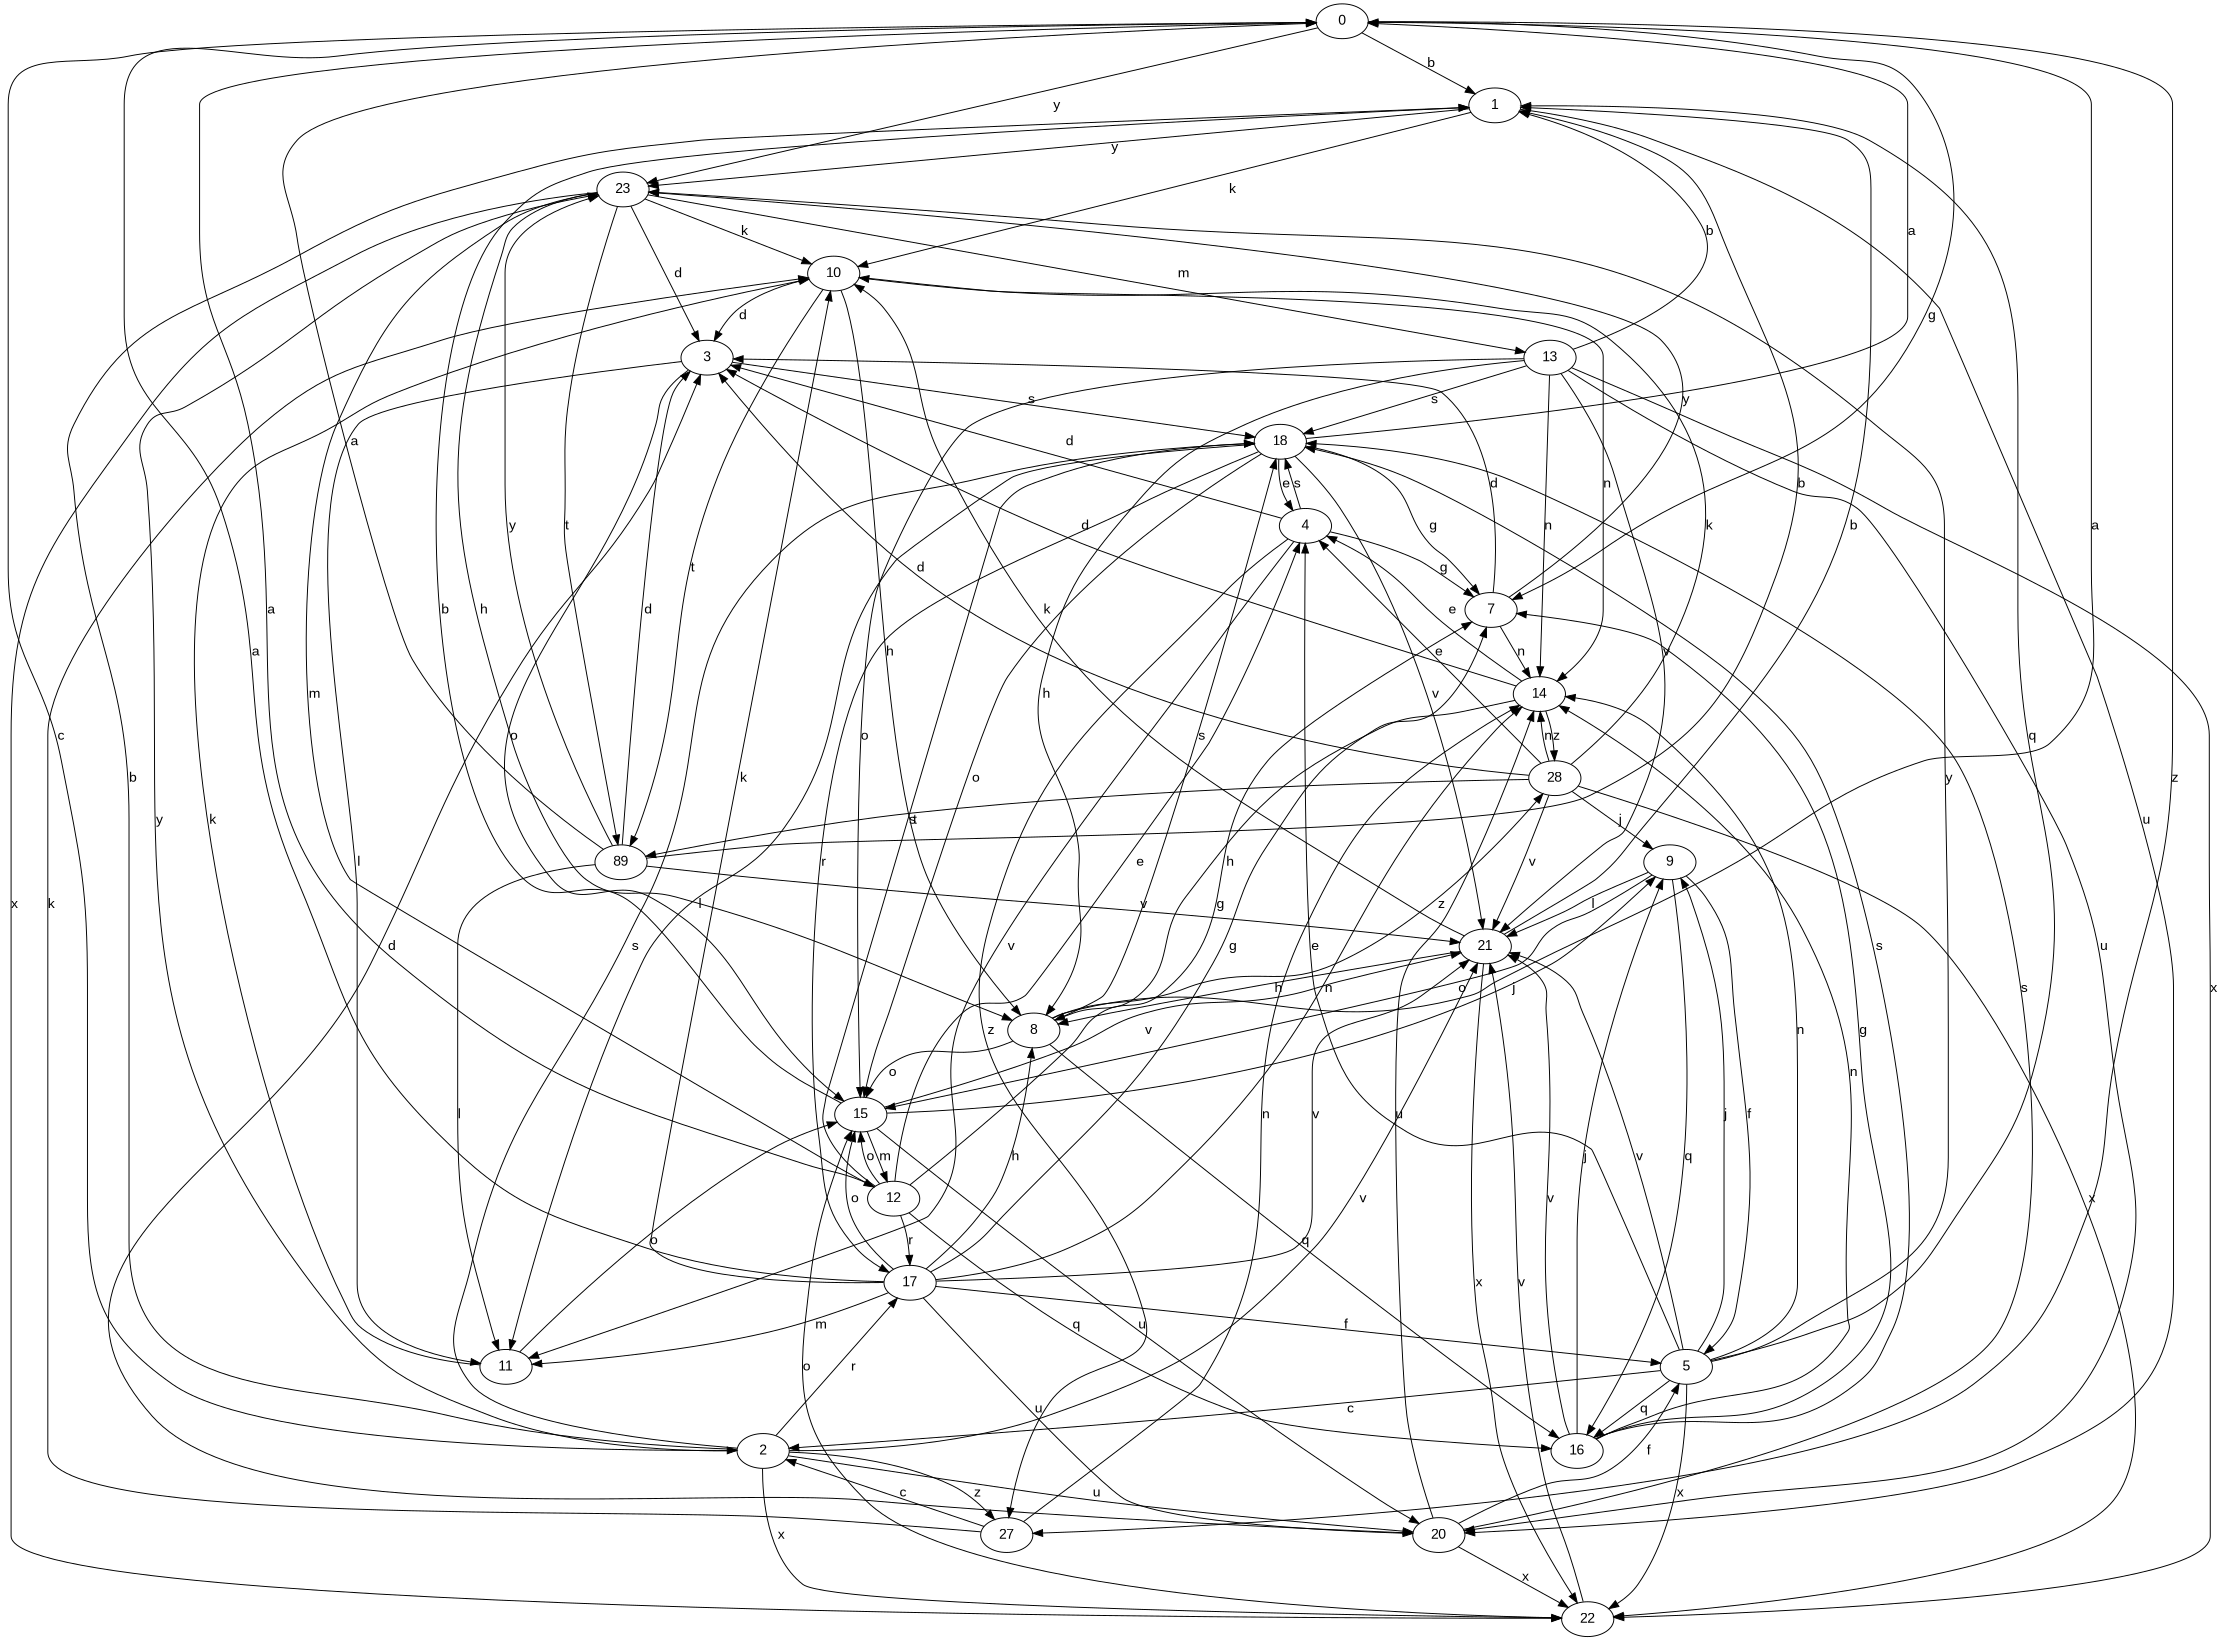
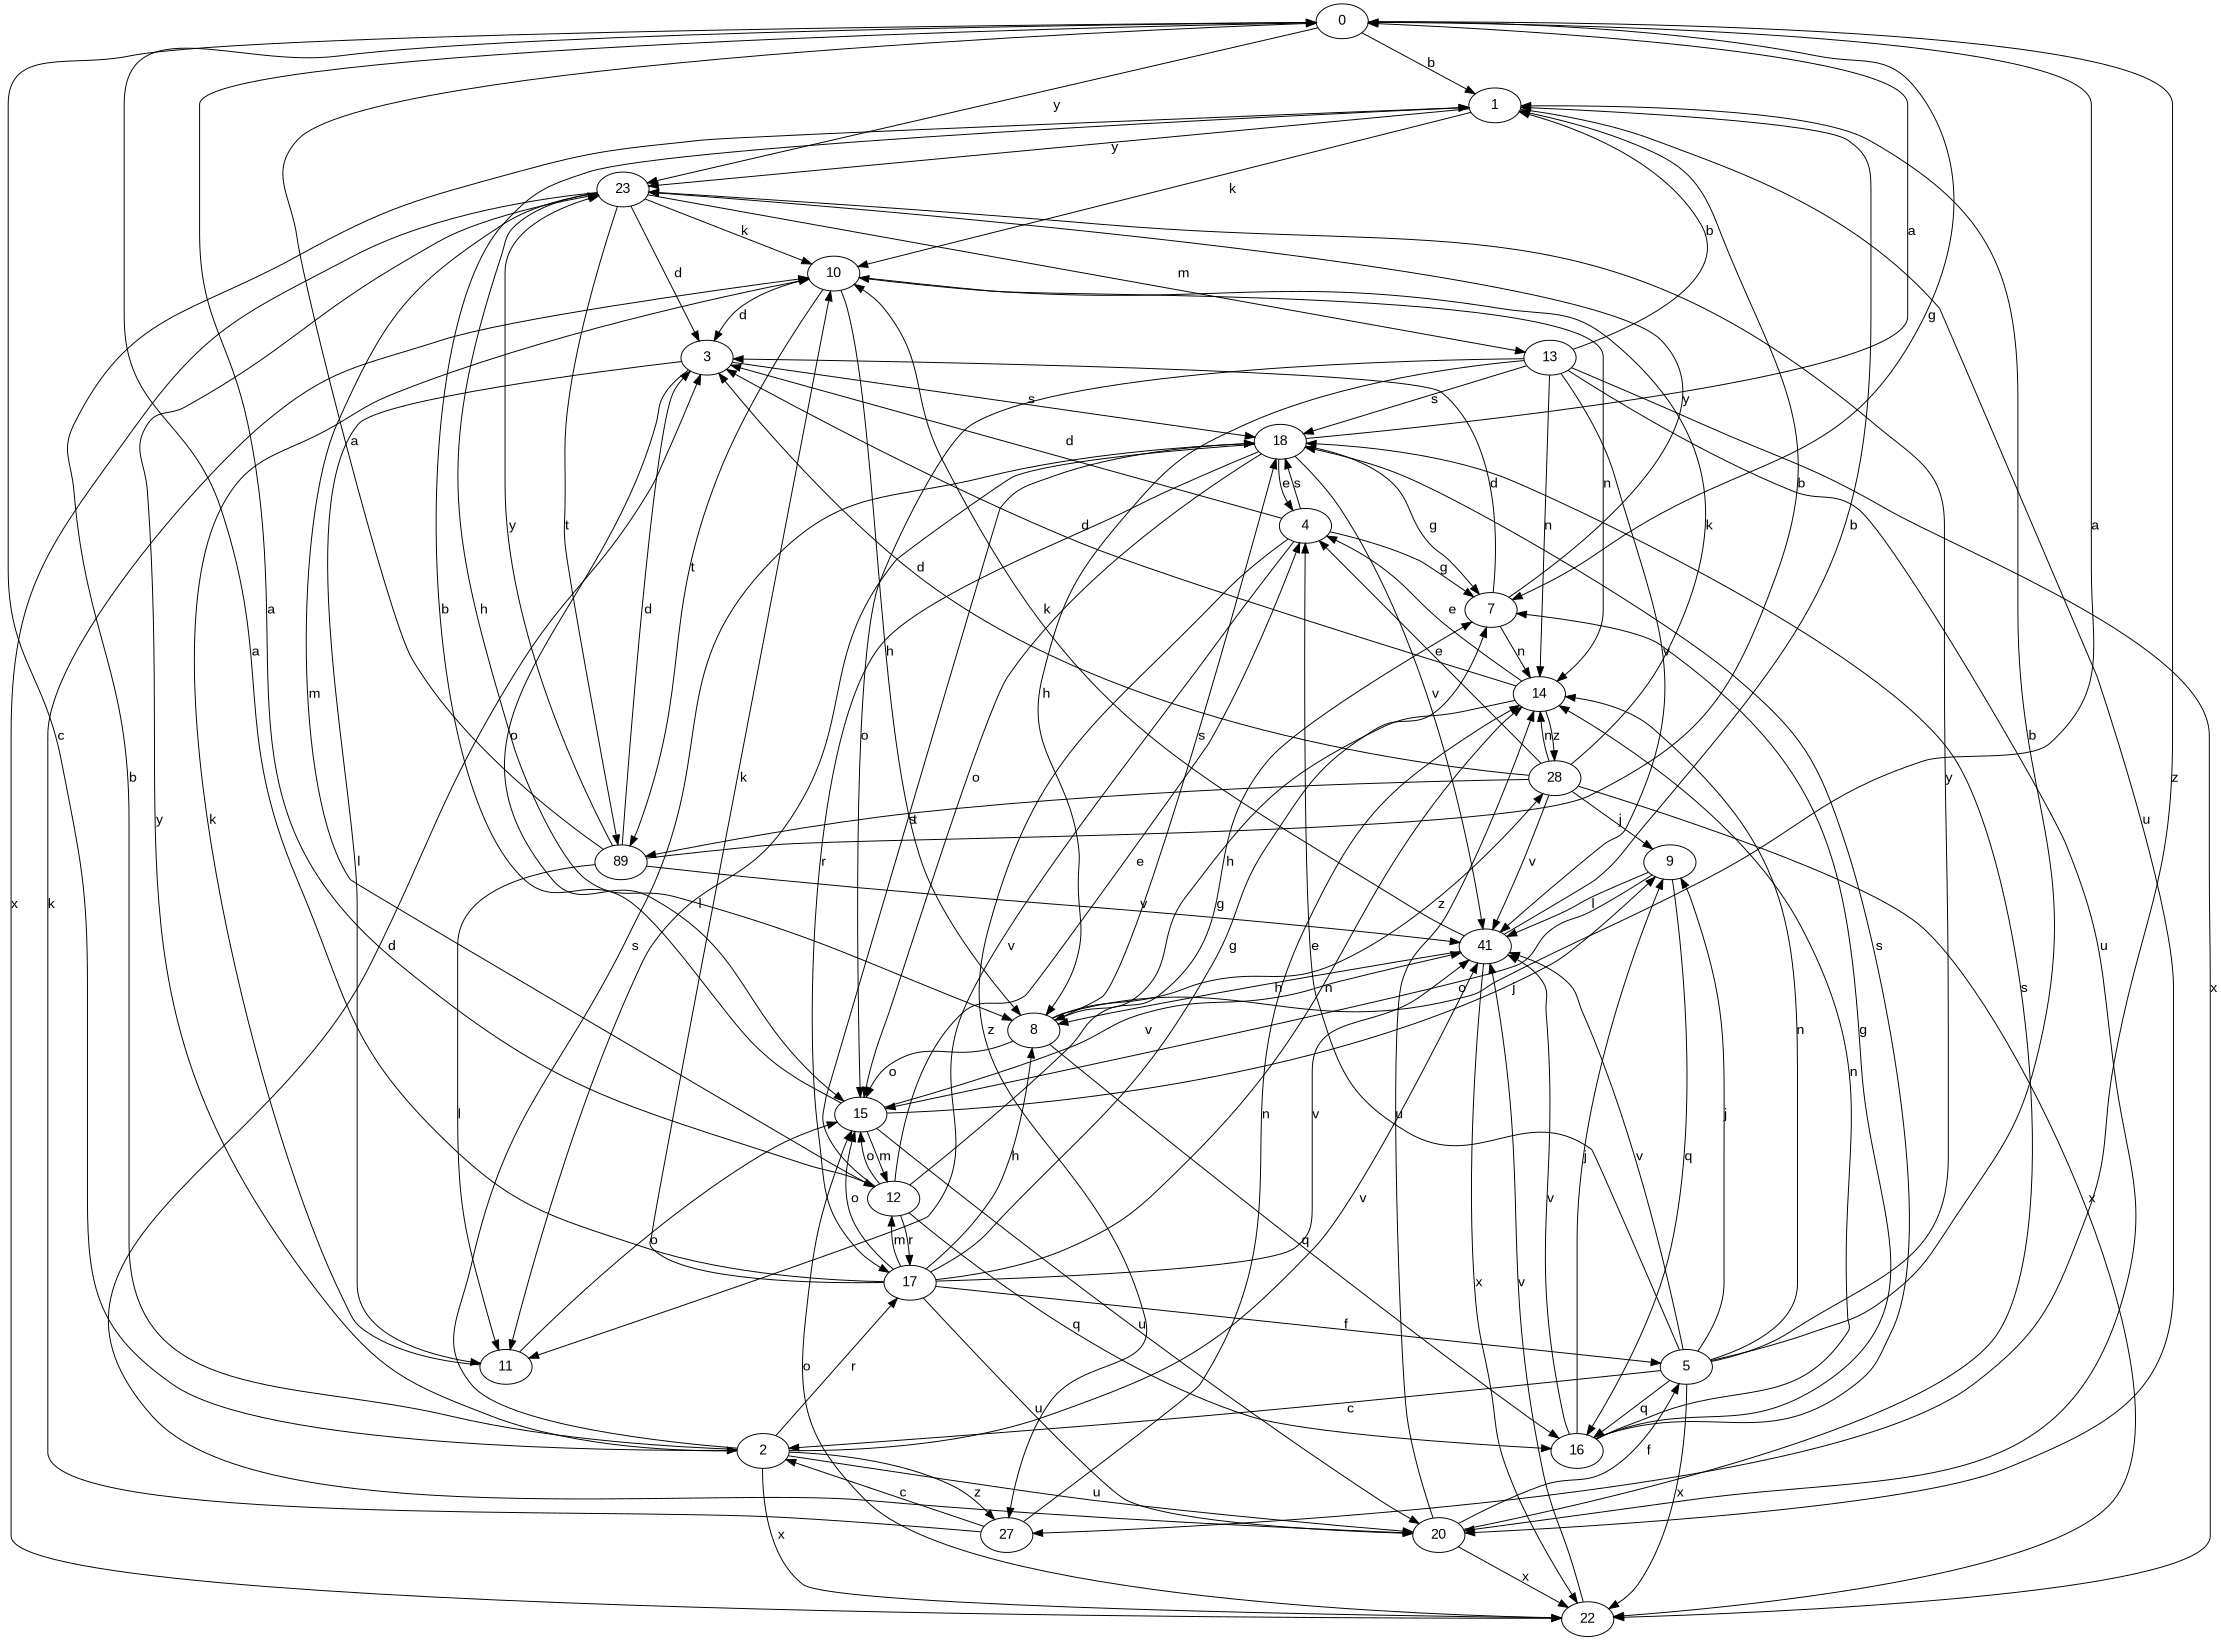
edge "5" -> "1": label "q" -> "b"
node "21": label "21" -> "41"
edge "9" -> "5": removed, label "f"
edge "17" -> "11": now "17" -> "12"
